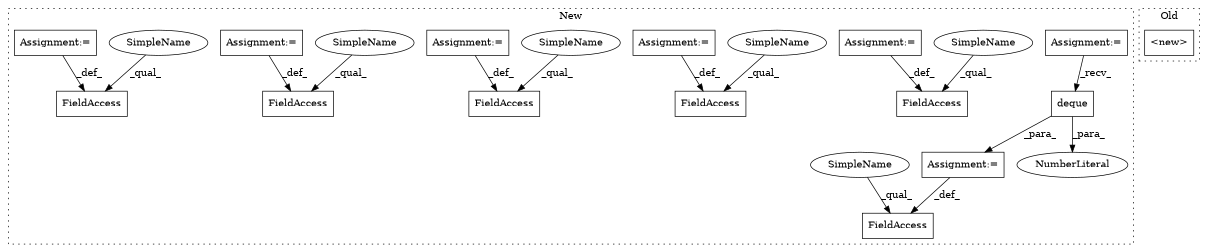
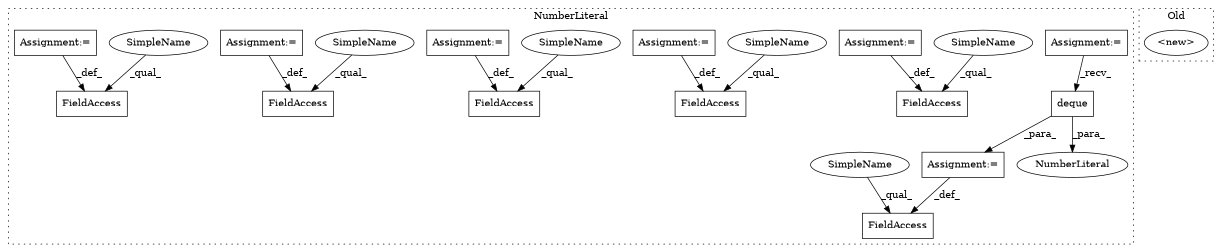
cluster "New": label "New" -> "NumberLiteral"
node "<new>": shape box -> ellipse
